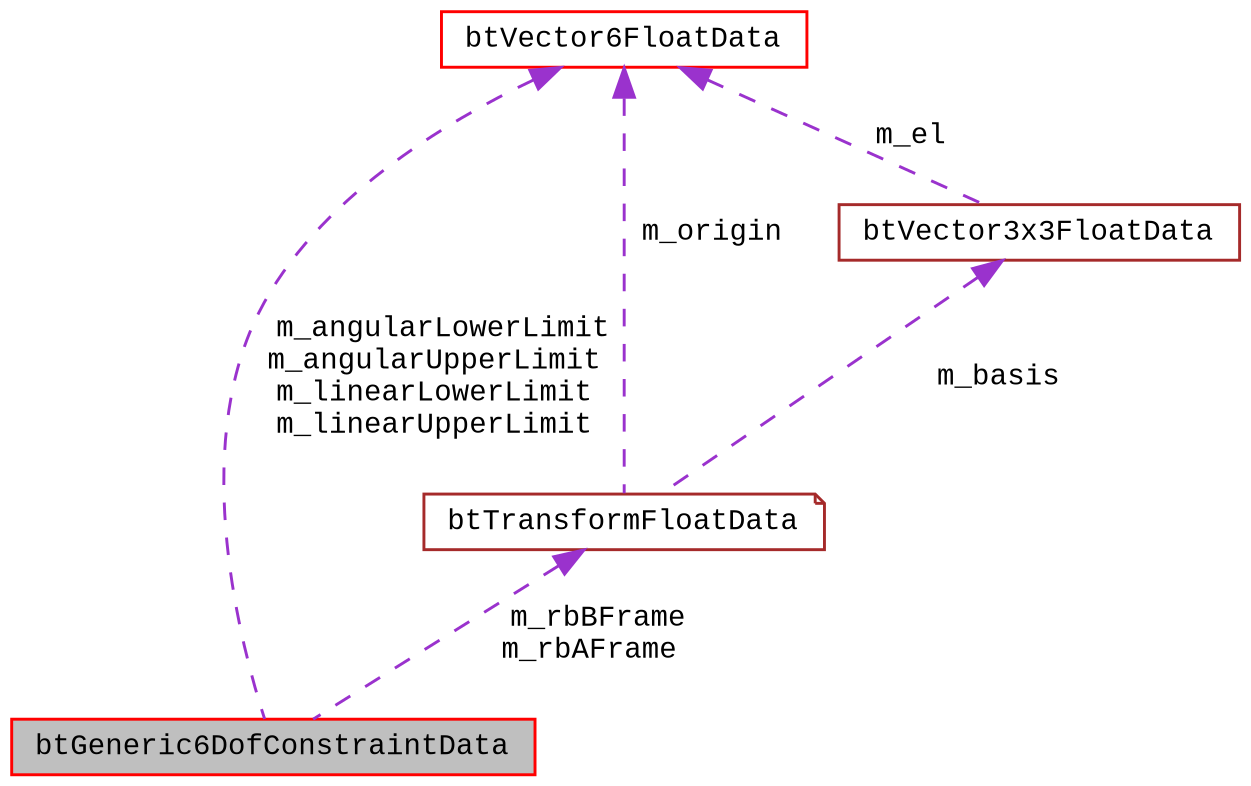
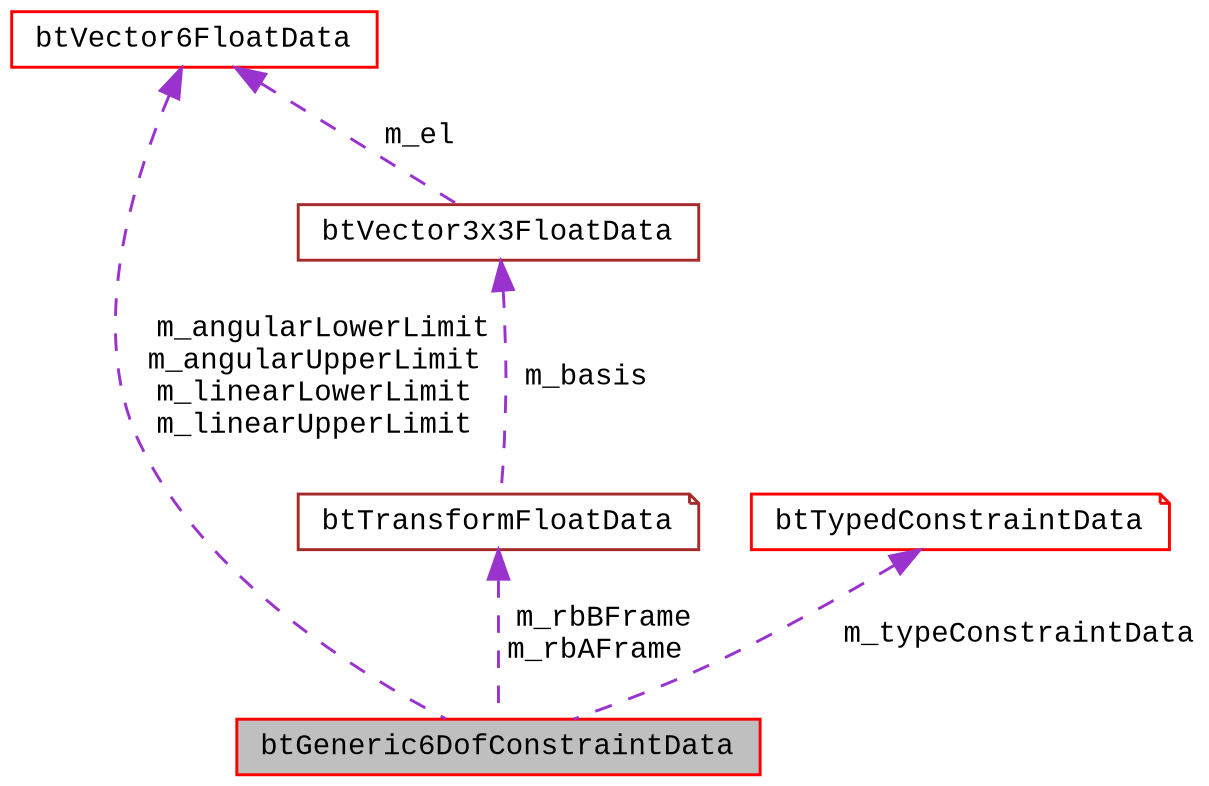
edge "btTransformFloatData" -> "btVector6FloatData": removed, label "m_origin"
node "btTypedConstraintData": added
